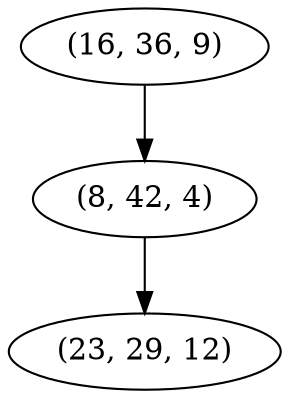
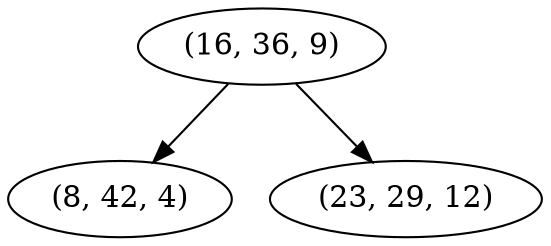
edge "(8, 42, 4)" -> "(23, 29, 12)": now "(16, 36, 9)" -> "(23, 29, 12)"
